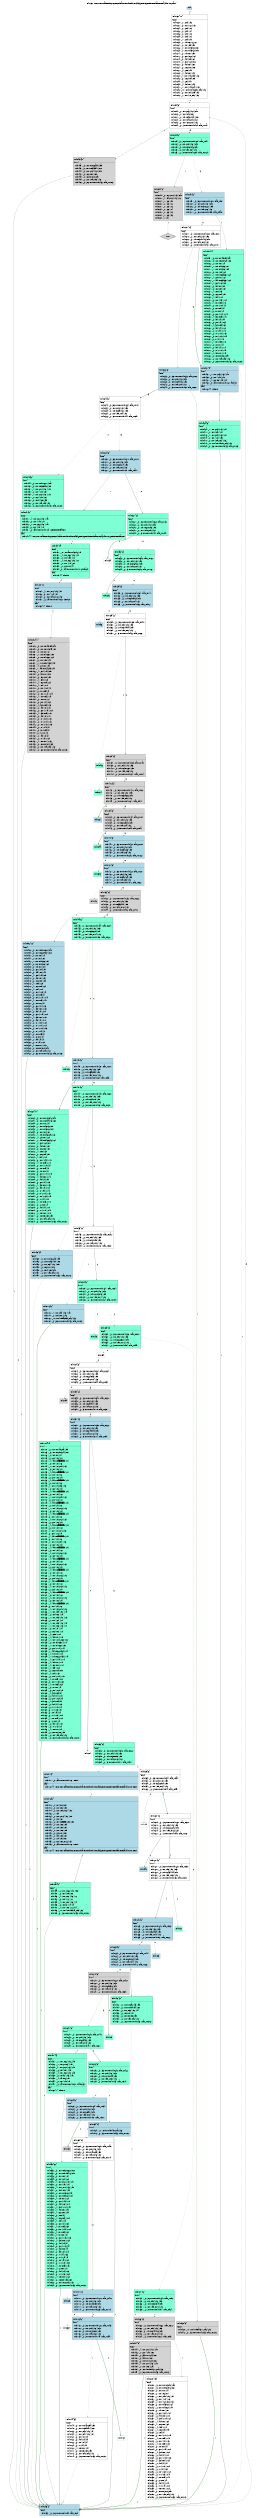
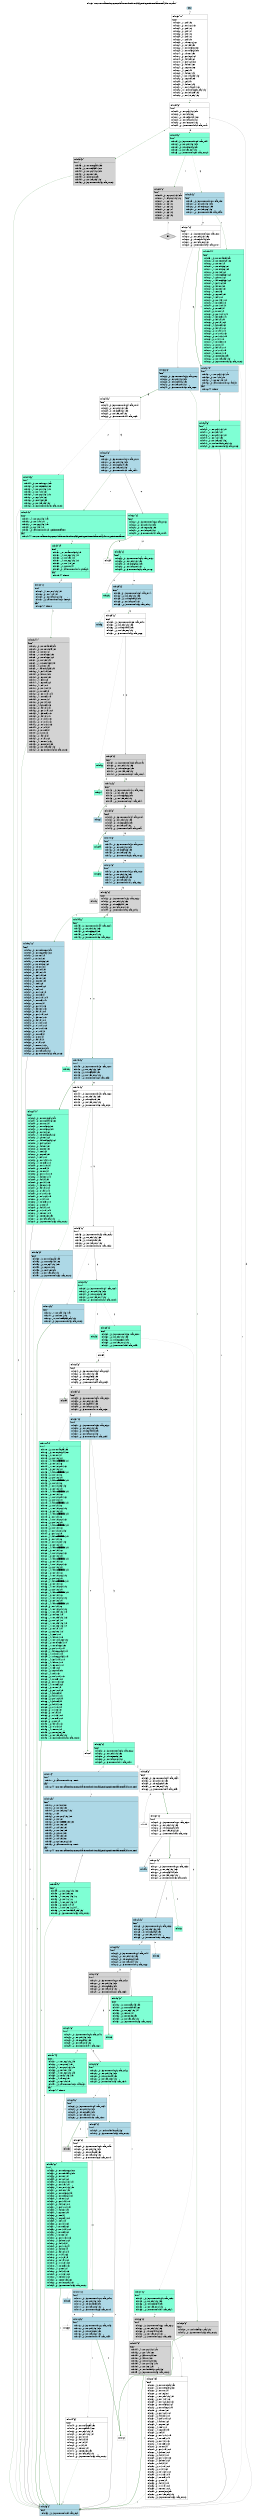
node "Final": label "Final" -> "Entry"
node "Users": label "Users" -> "Exit"
node "0x4014d7 [28]": fillcolor aquamarine -> white
edge "0x401b3e [15]" -> "0x402455 [5]": now "0x401b3e [15]" -> "0x40173f"
